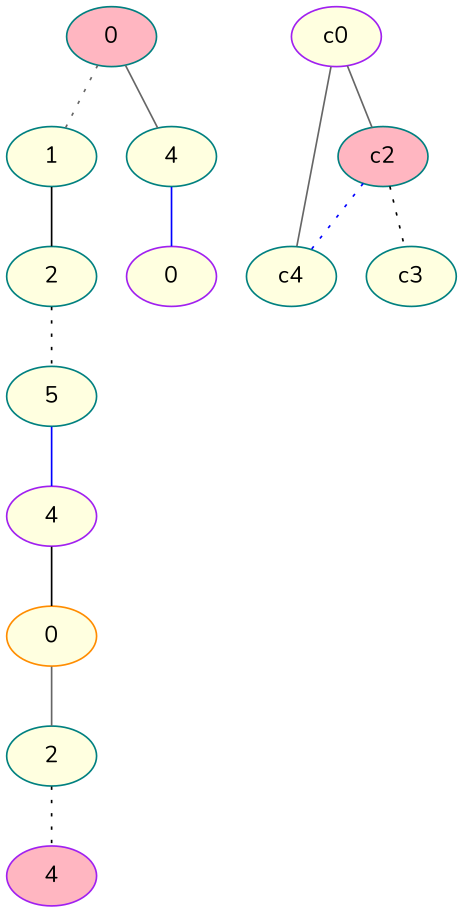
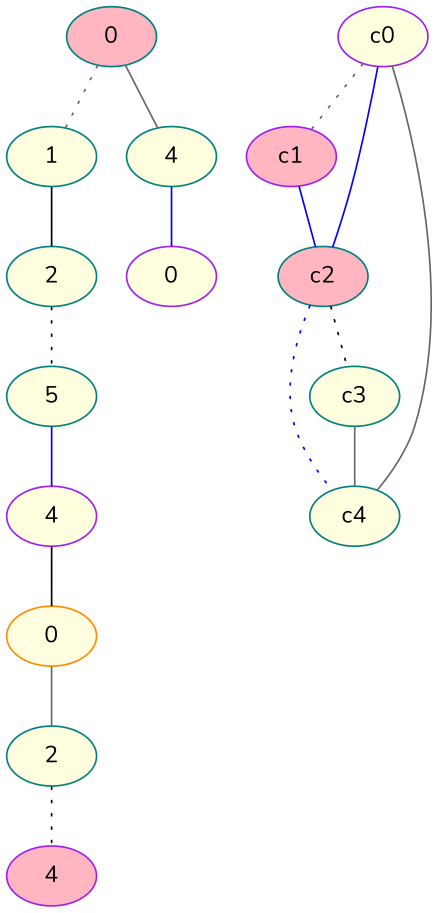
edge "c0" -- "c2": color gray40 -> blue
node "c1": added
edge "c3" -- "c4": added
